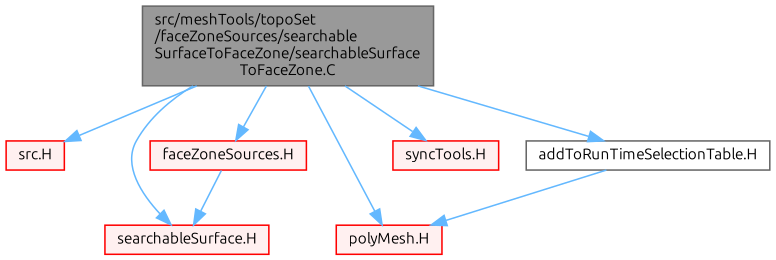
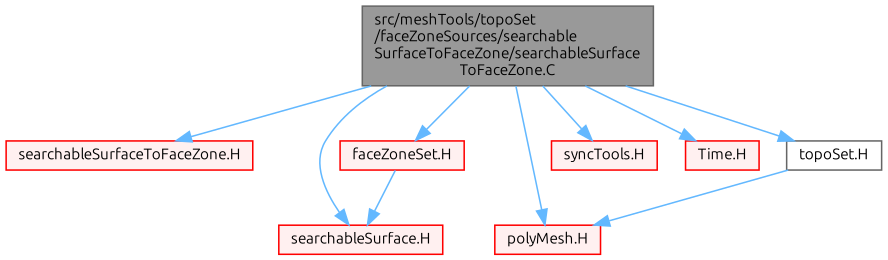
node "src.H": label "src.H" -> "searchableSurfaceToFaceZone.H"
node "faceZoneSources.H": label "faceZoneSources.H" -> "faceZoneSet.H"
node "addToRunTimeSelectionTable.H": label "addToRunTimeSelectionTable.H" -> "topoSet.H"
node "Time.H": added
